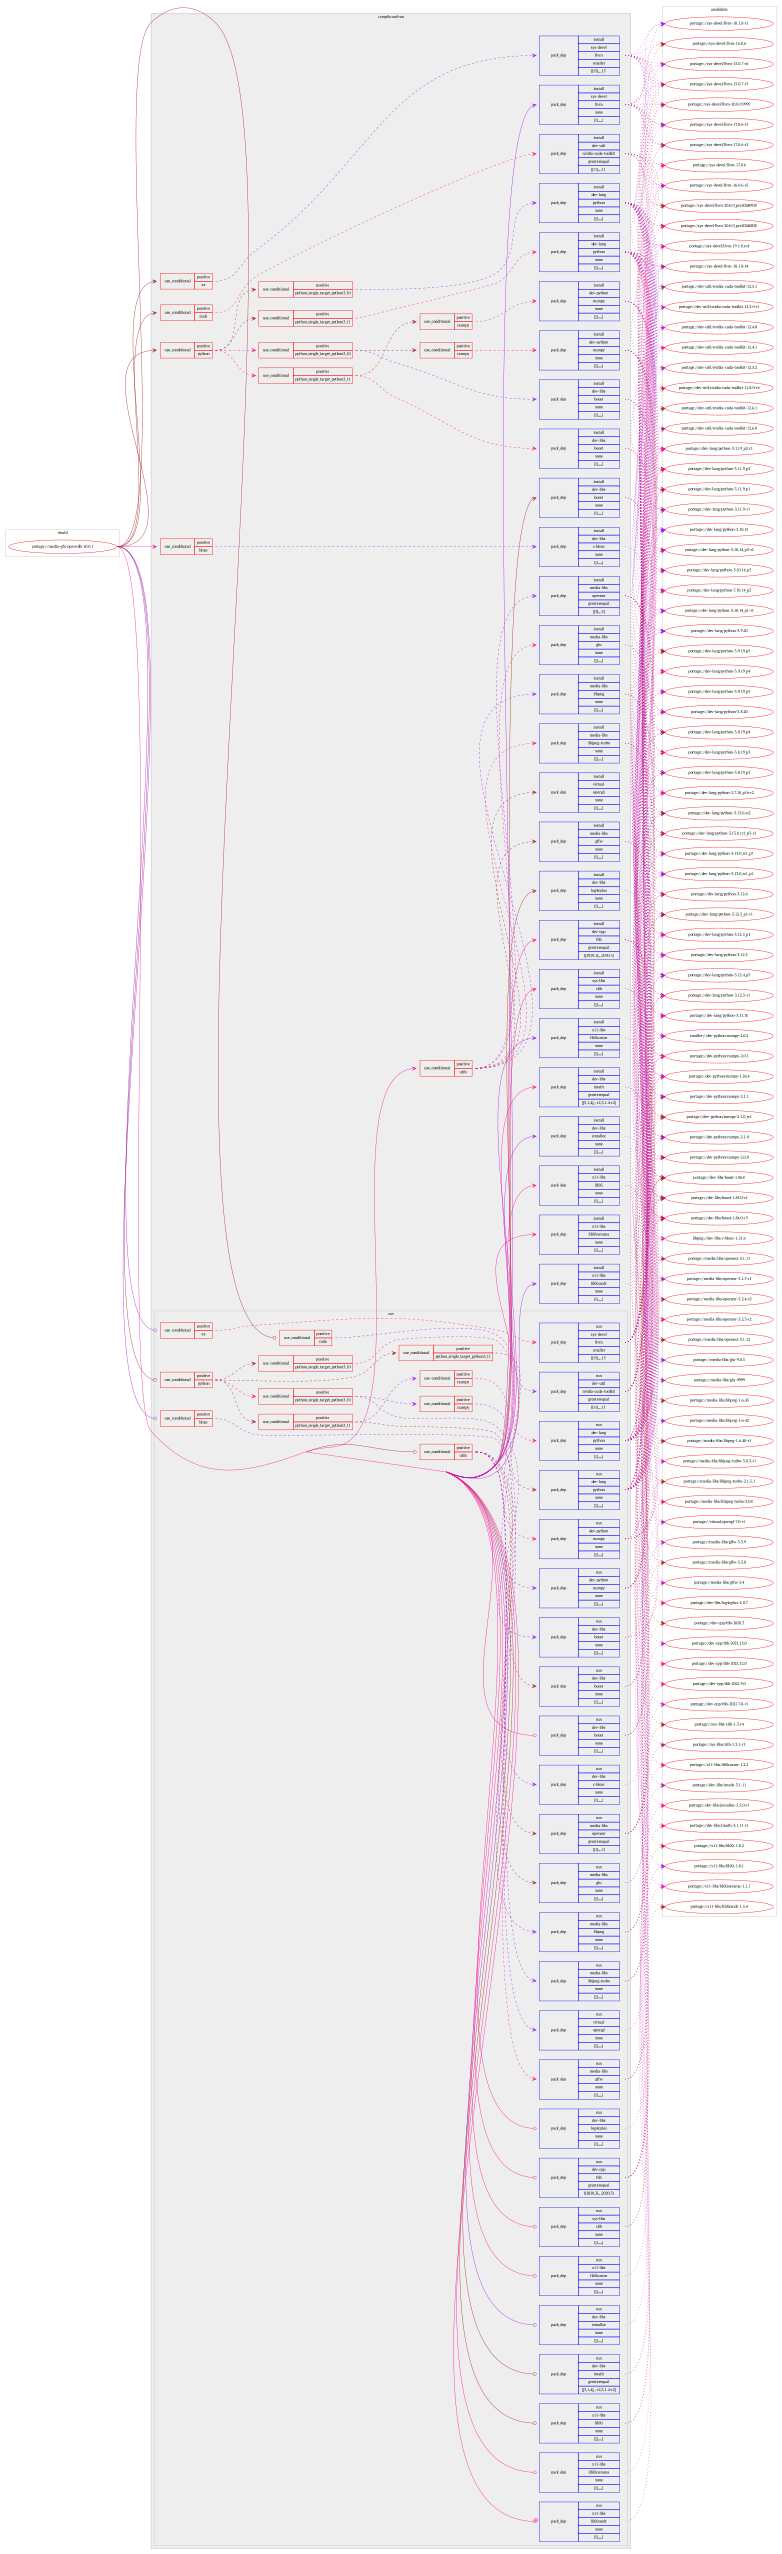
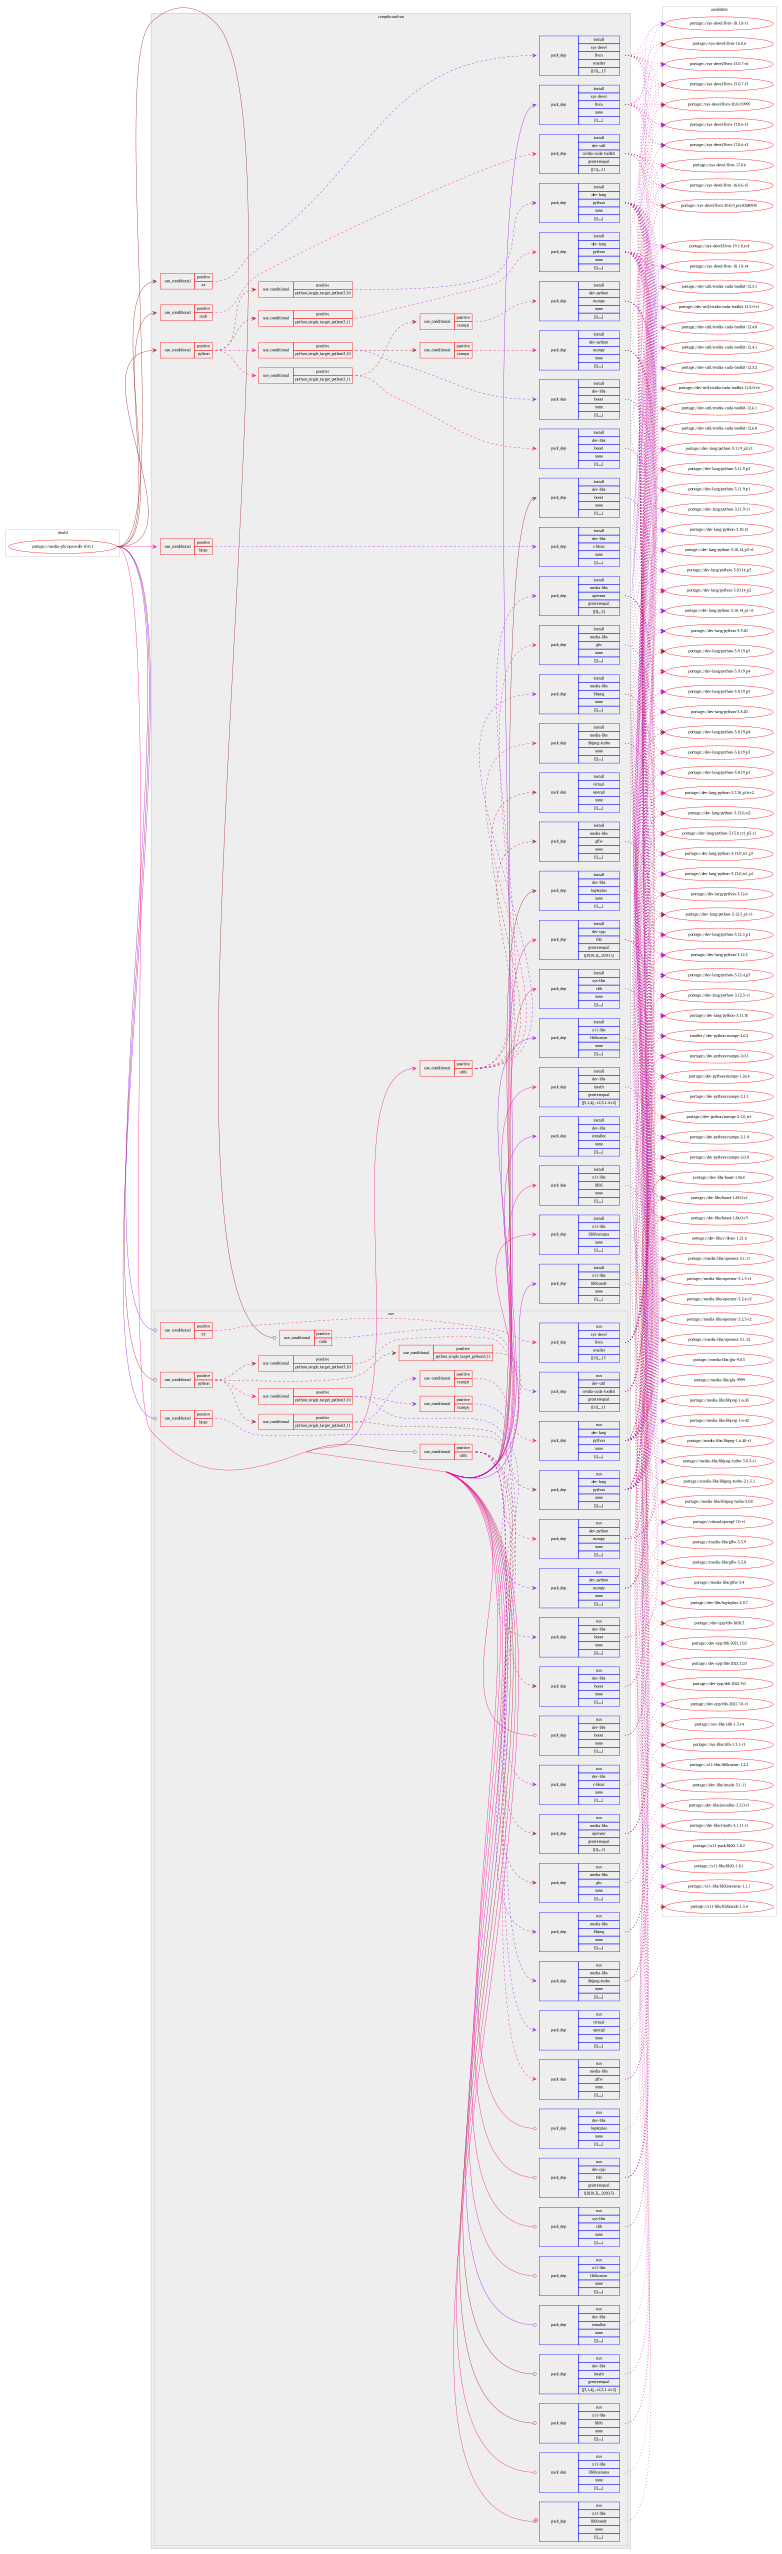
node "portage://sys-devel/llvm-20.0.0_pre20240830": removed
node "portage://dev-lang/python-7.10.14_p2": label "portage://dev-lang/python-7.10.14_p2" -> "portage://dev-lang/python-3.10.14_p2"
node "libpng://dev-libs/c-blosc-1.21.6": label "libpng://dev-libs/c-blosc-1.21.6" -> "portage://dev-libs/c-blosc-1.21.6"
node "portage://x11-libs/libXi-1.8.2": label "portage://x11-libs/libXi-1.8.2" -> "portage://x11-pack/libXi-1.8.2"
